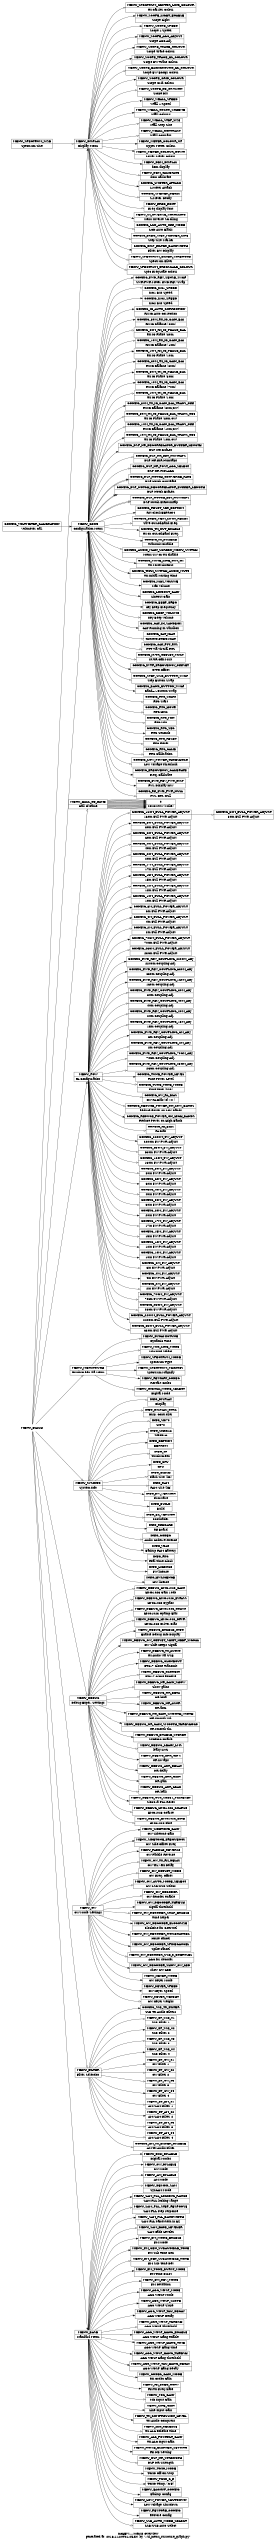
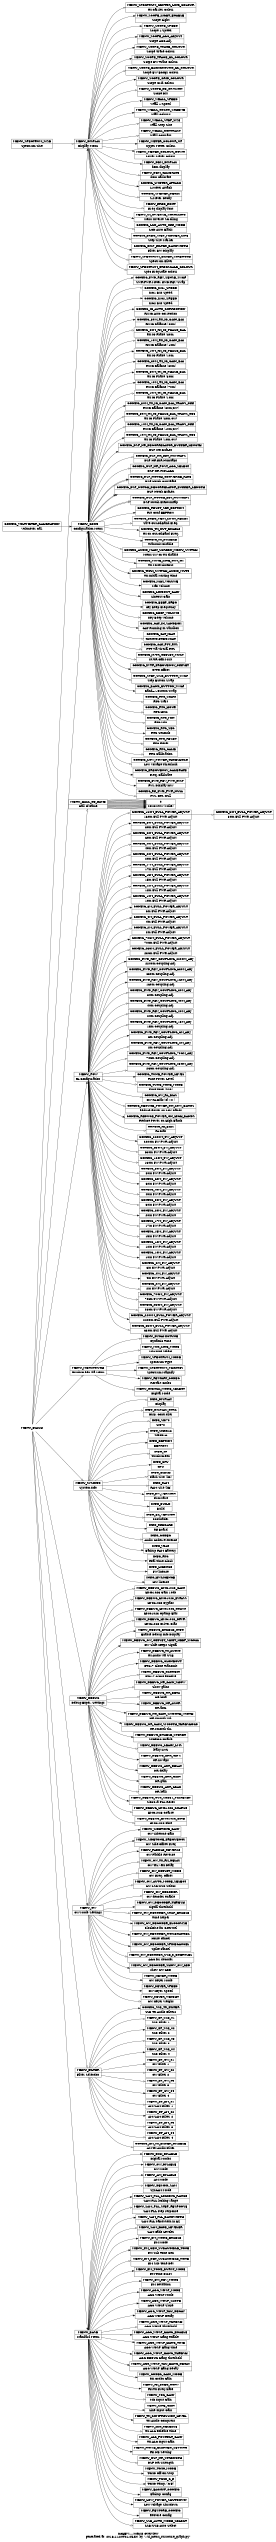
node "CONFIG_RESET_SER_EEPROM": text "Rst Clock EEPROM" -> "Rst Conf EEPROM"
node "MENU_AGC_WDSP_HANG_THRESH": text "AGC WDSP Hang threshold" -> "AGC DEBUG Hang threshold"
